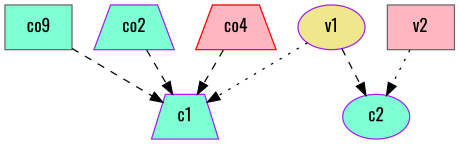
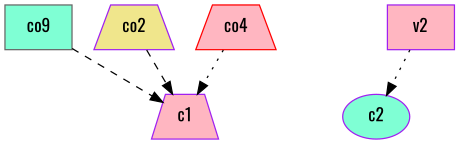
node "co2": fillcolor aquamarine -> khaki
node "v1": removed
node "v2": color gray40 -> purple
edge "co4" -> "c1": style dashed -> dotted
node "c1": fillcolor aquamarine -> lightpink
